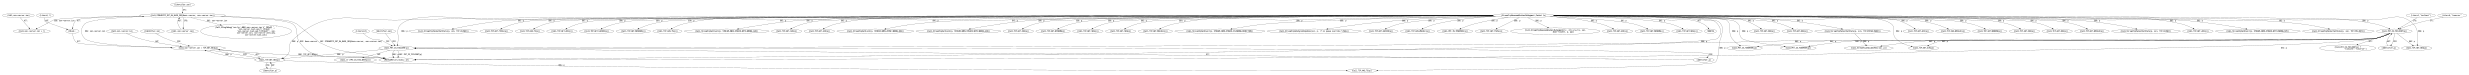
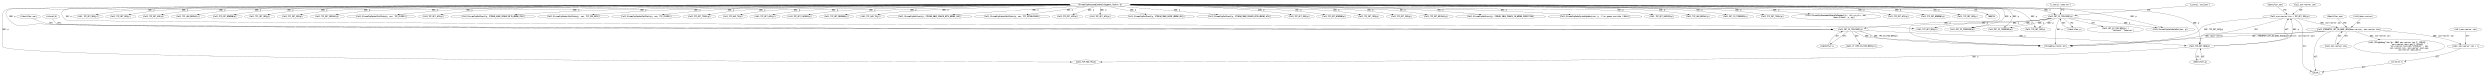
node "(Call,&ssn->server)": added
edge "(Call,StreamTcpPacketSetState(p, ssn, TCP_ESTABLISHED))" -> "(Call,StreamTcpValidateRst(ssn, p))": now "(StreamTcpReassembleHandleSegment,Packet *p)" -> "(Call,StreamTcpValidateRst(ssn, p))"
edge "(Block,)" -> "(Call,ssn->server.isn = TCP_GET_SEQ(p))": reversed
edge "(Call,ssn->server.isn + 1)" -> "(Literal,1)": added, label "CFG:"
node "(MethodReturn,static int)": label "(MethodReturn,static int)" -> "(StreamTcp,static int)"
